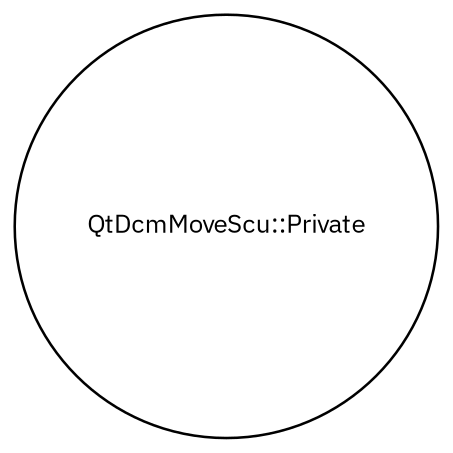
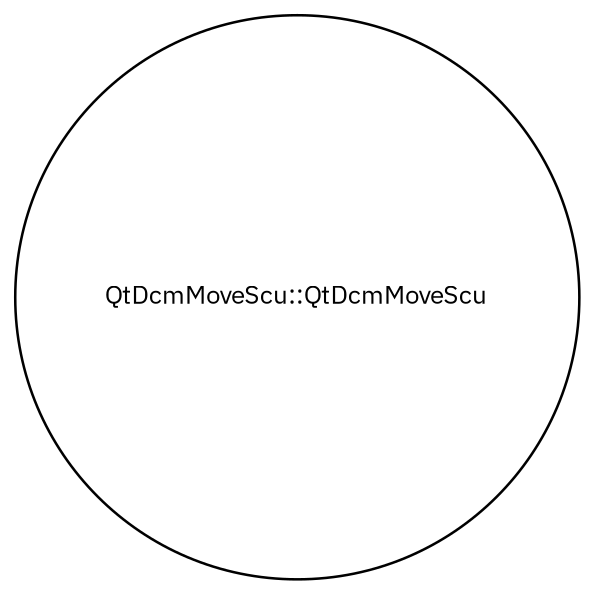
node "QtDcmMoveScu::Private": label "QtDcmMoveScu::Private" -> "QtDcmMoveScu::QtDcmMoveScu"
